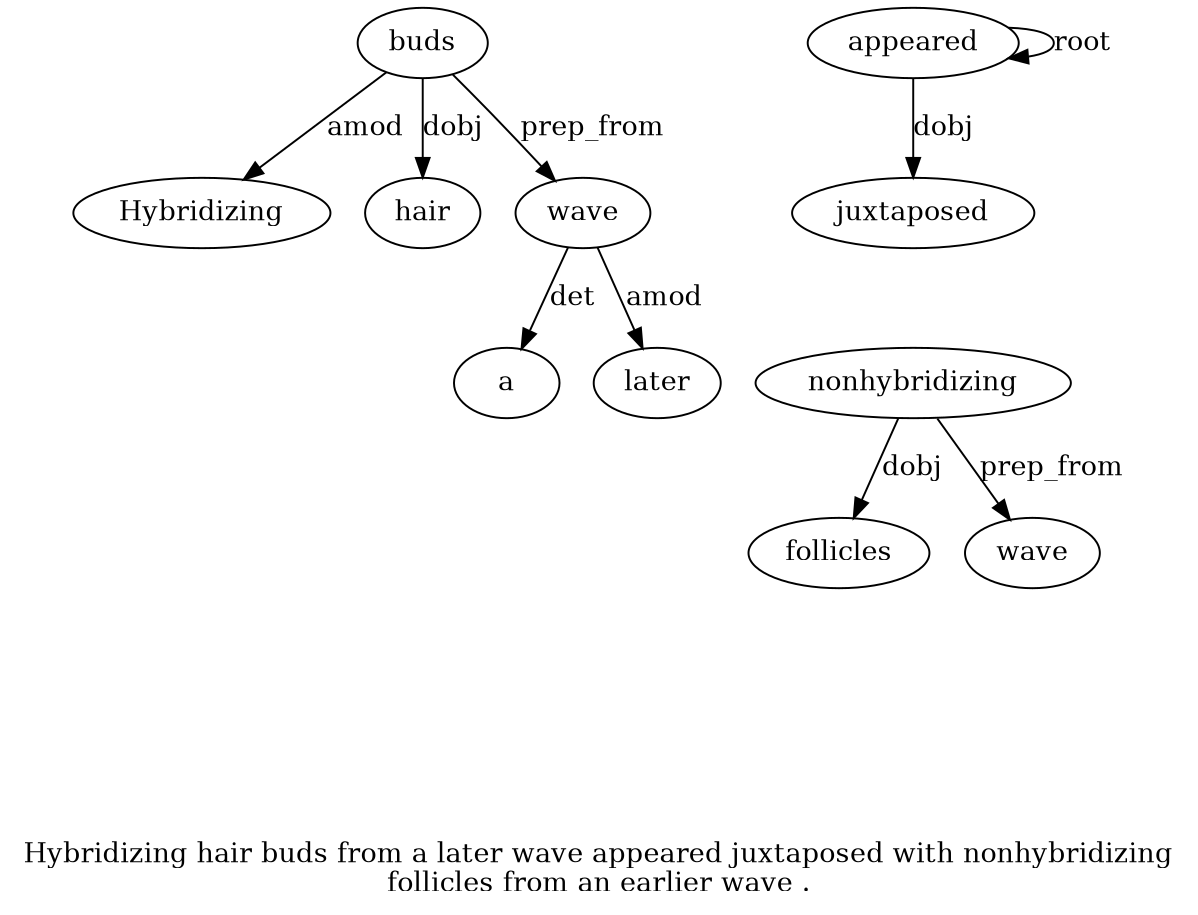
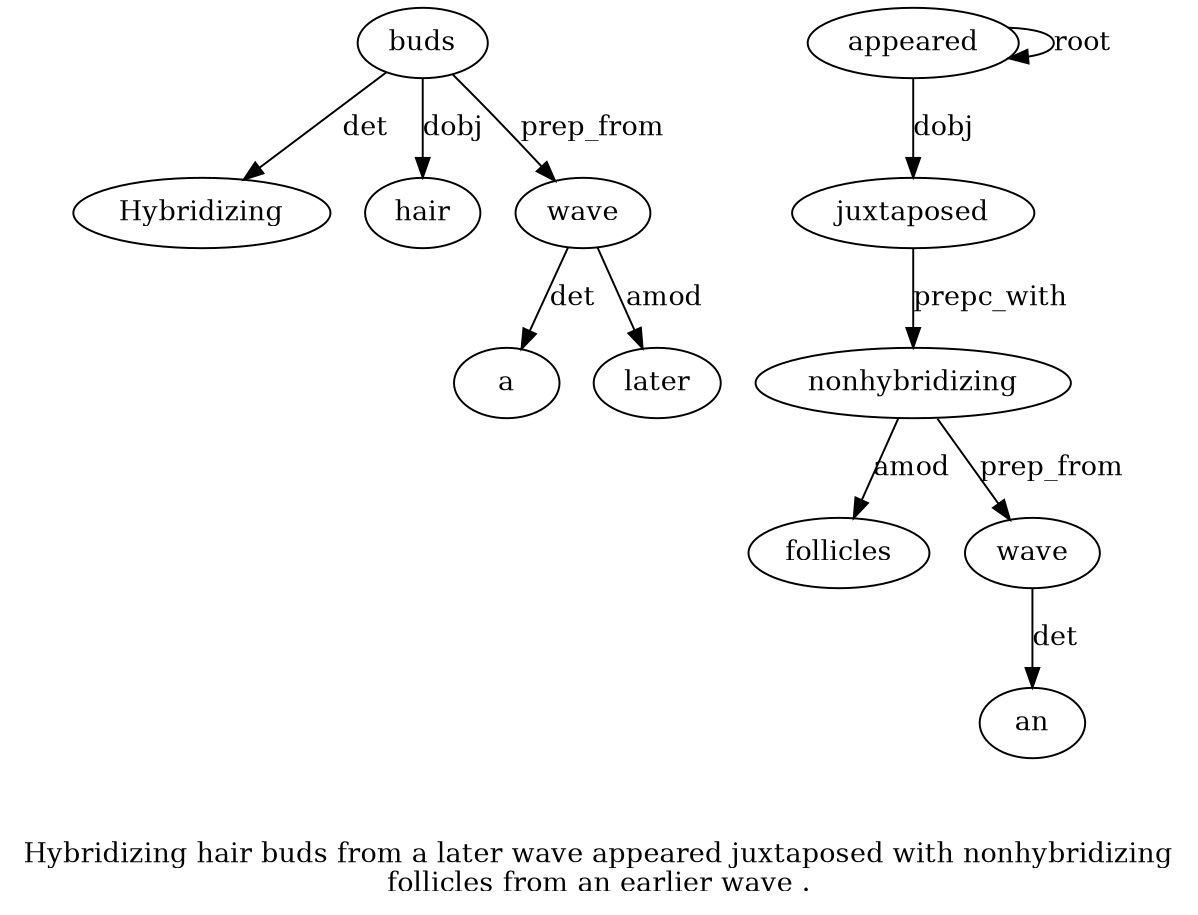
edge "buds" -> "Hybridizing": label "amod" -> "det"
edge "juxtaposed" -> "nonhybridizing": added, label "prepc_with"
edge "nonhybridizing" -> "follicles": label "dobj" -> "amod"
node "an": added
